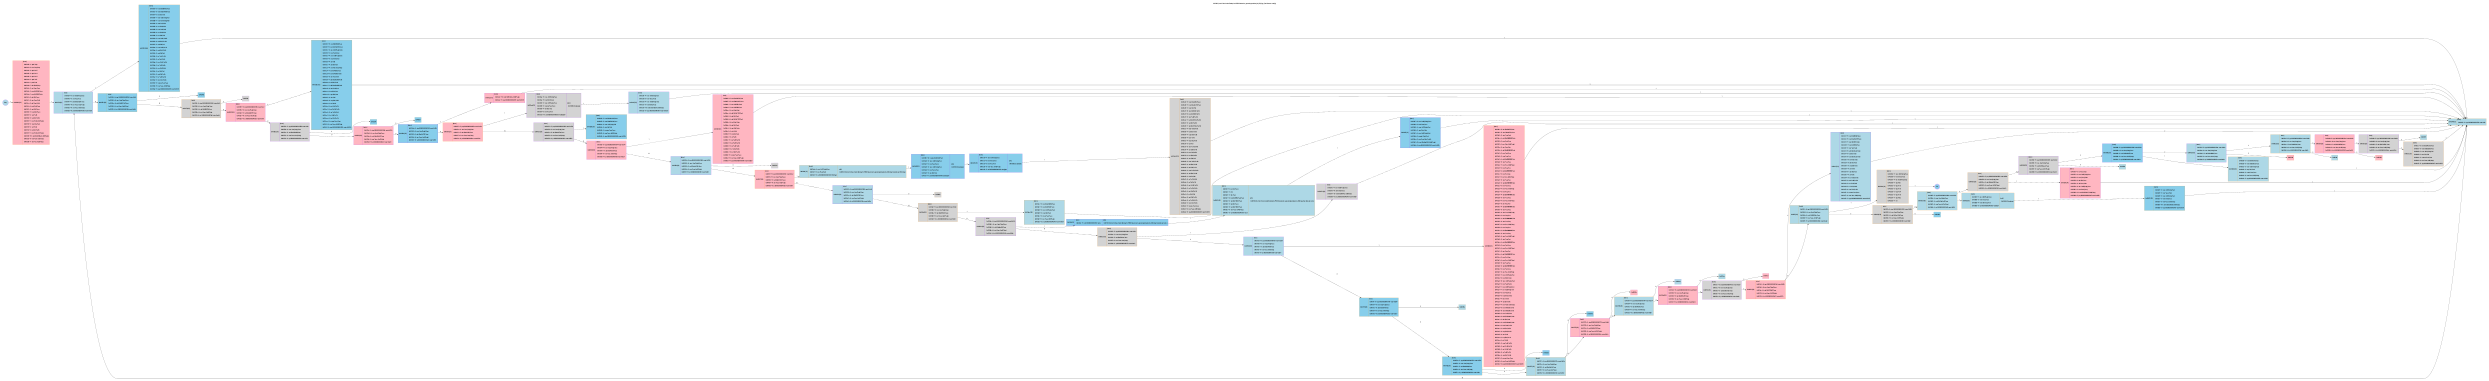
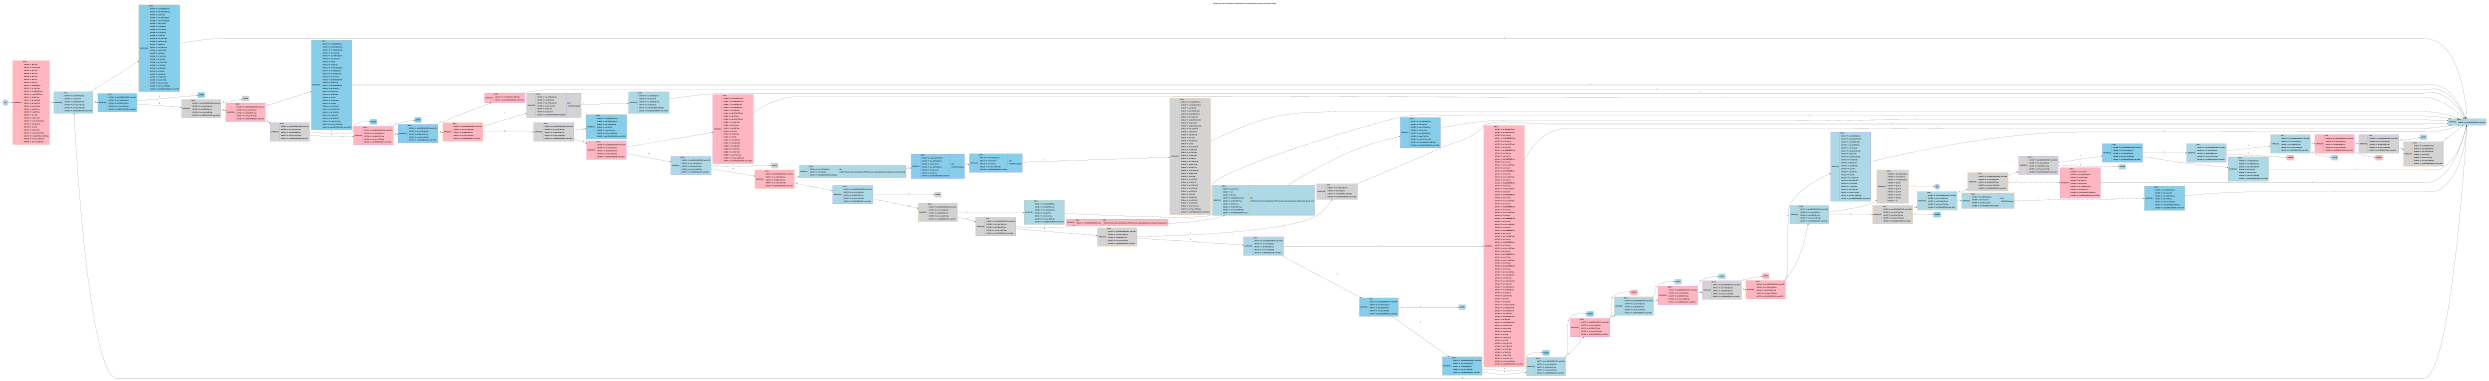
node "0x401d1a [5]": fillcolor skyblue -> lightpink
